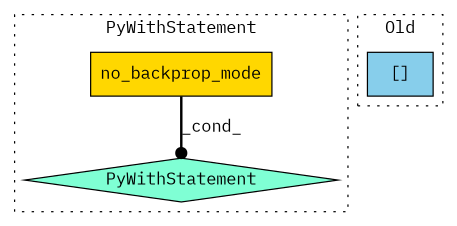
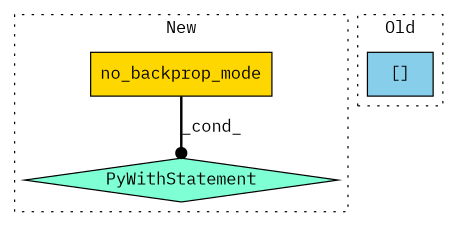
cluster "PyWithStatement": label "PyWithStatement" -> "New"
